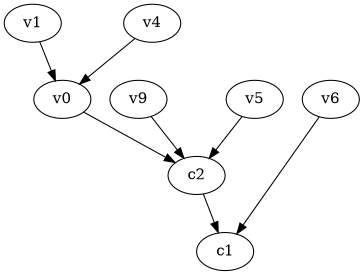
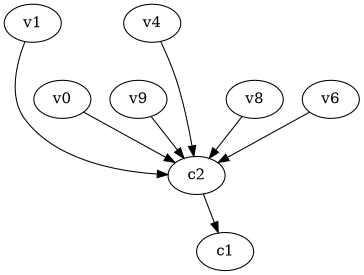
edge "v1" -> "v0": now "v1" -> "c2"
edge "v4" -> "v0": now "v4" -> "c2"
node "v5": label "v5" -> "v8"
edge "v6" -> "c1": now "v6" -> "c2"
